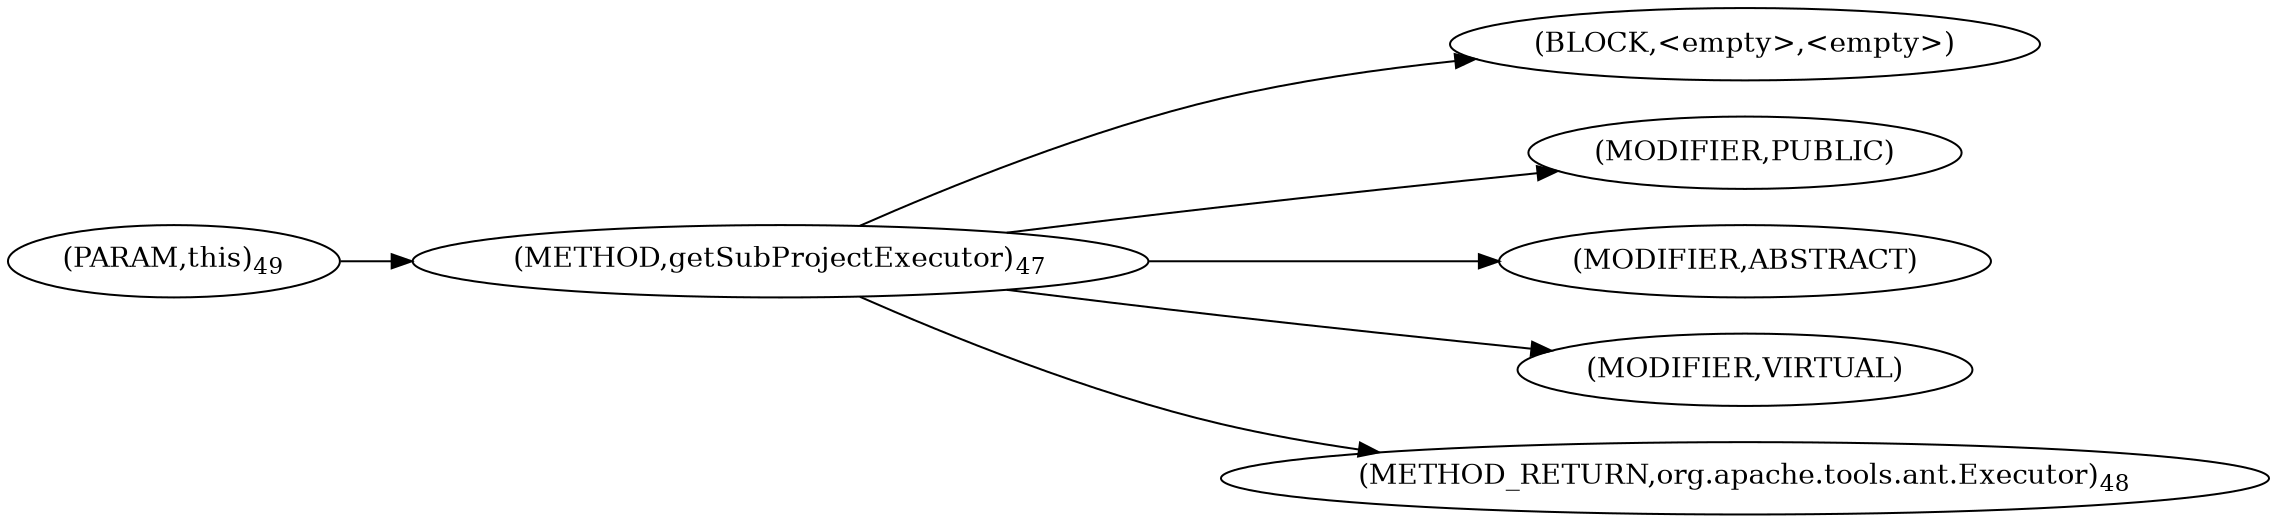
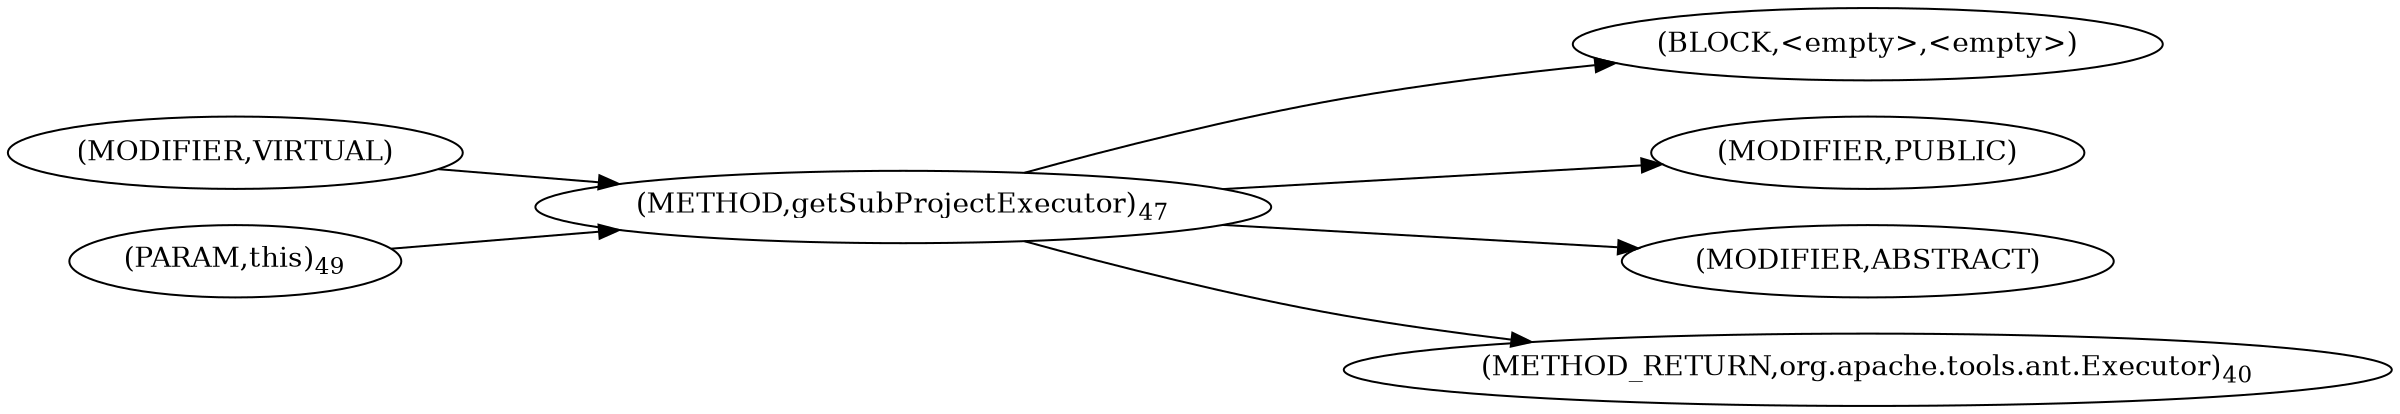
edge "(METHOD,getSubProjectExecutor)" -> "(MODIFIER,VIRTUAL)": reversed
node "(METHOD_RETURN,org.apache.tools.ant.Executor)": text "48" -> "40"
